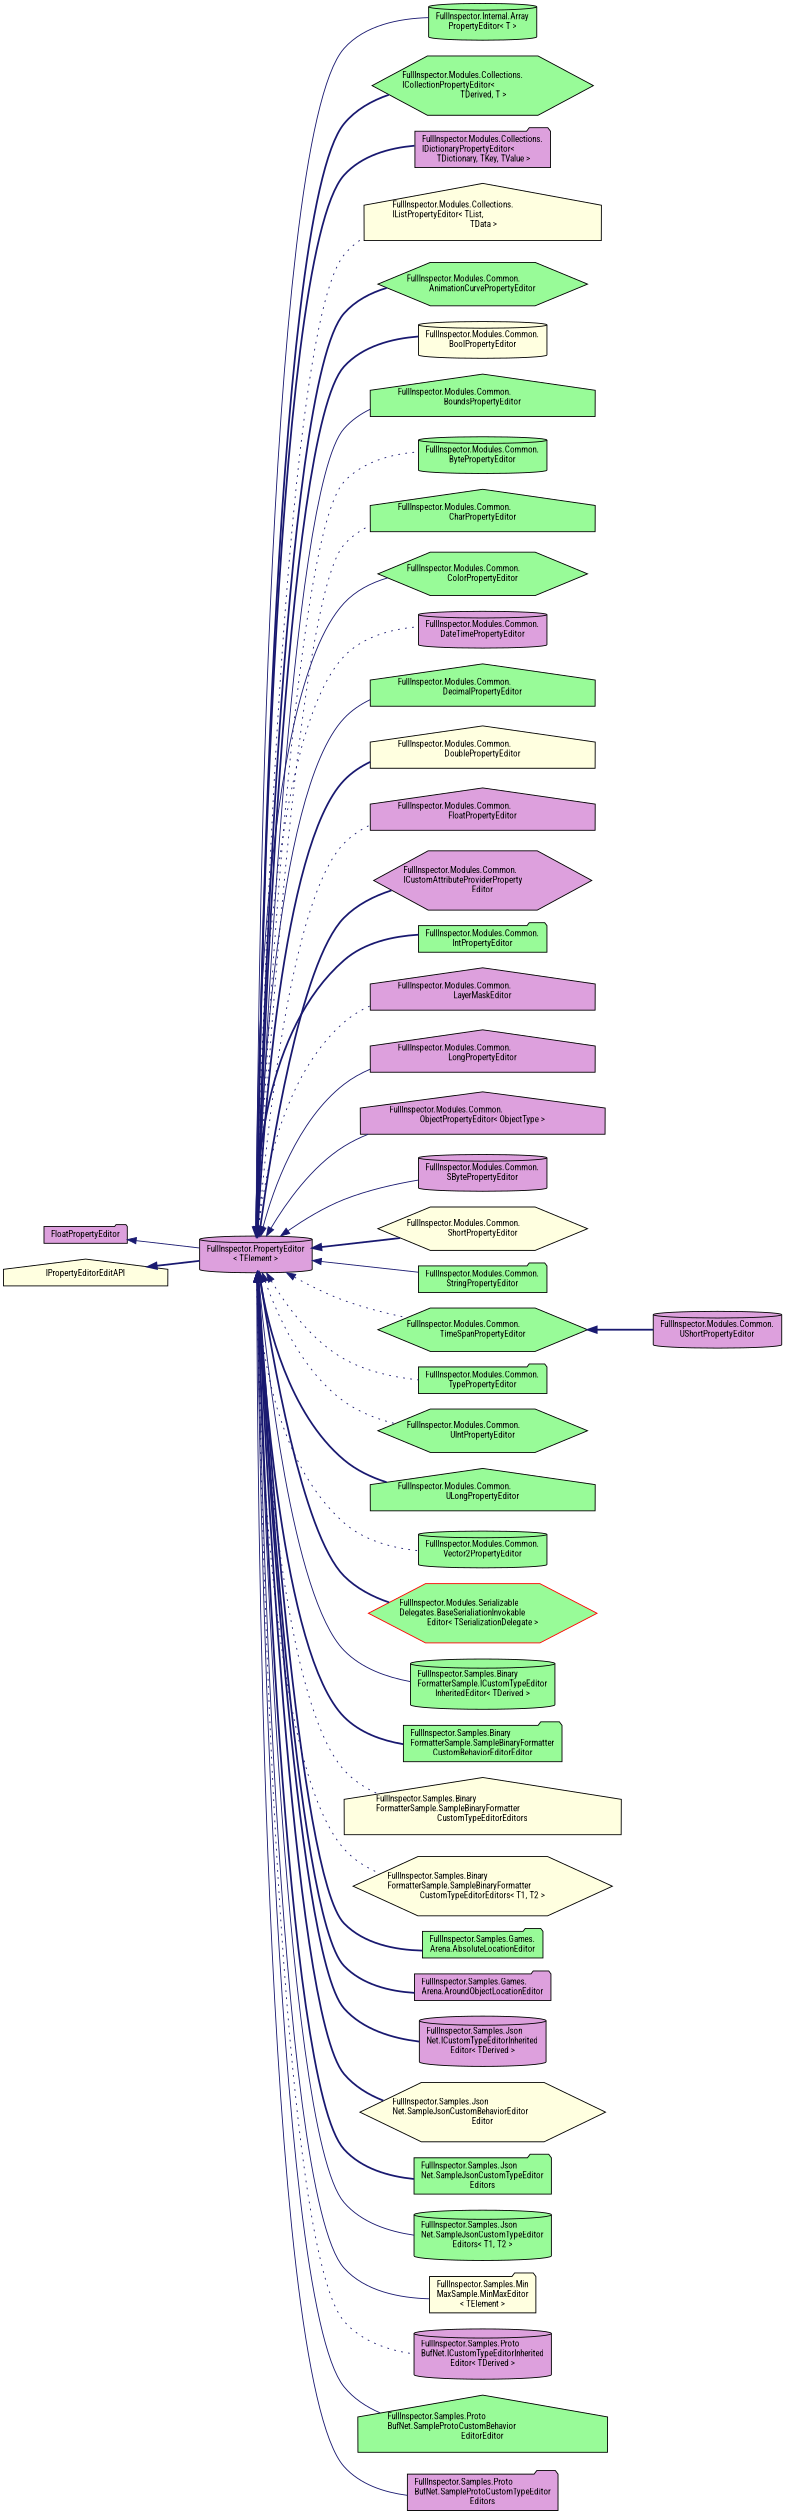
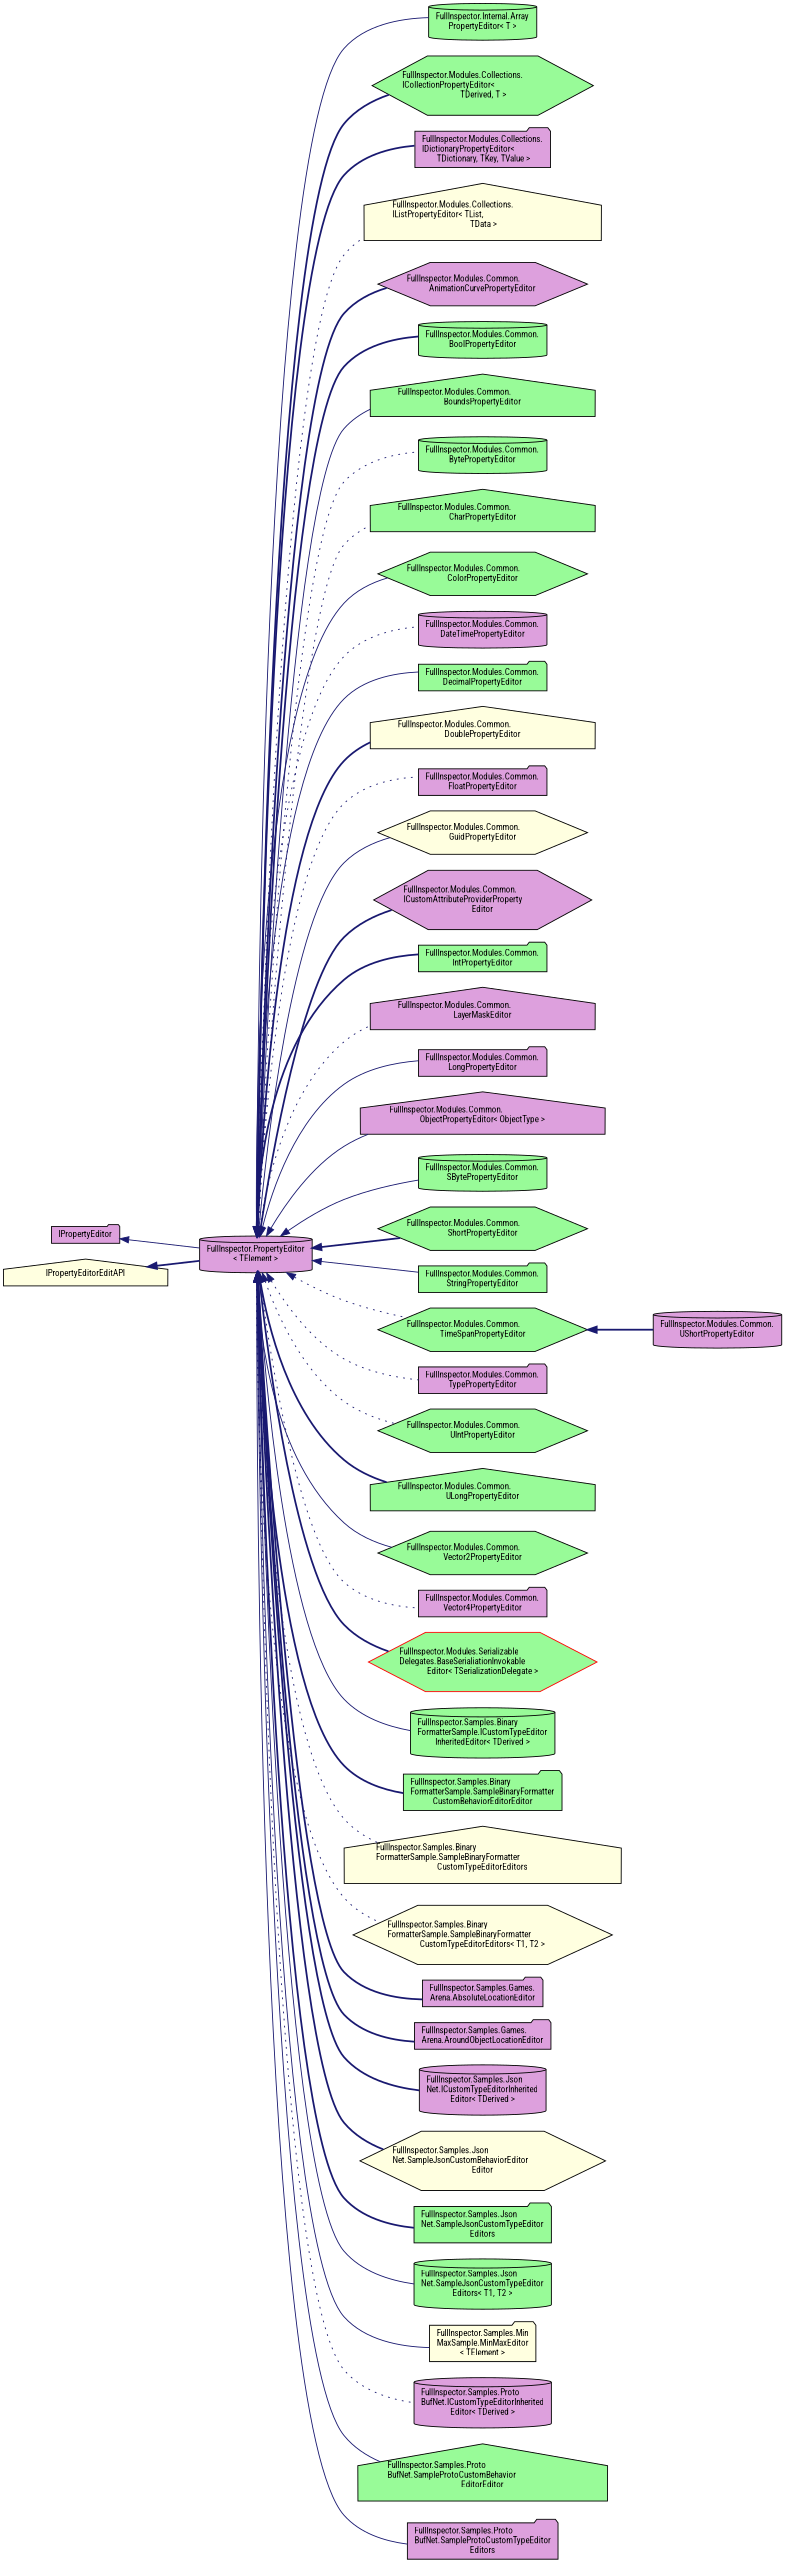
node "FullInspector.Modules.Common. AnimationCurvePropertyEditor": fillcolor palegreen -> plum
node "FullInspector.Modules.Common. BoolPropertyEditor": fillcolor lightyellow -> palegreen
node "FullInspector.Modules.Common. DecimalPropertyEditor": shape house -> folder
node "FullInspector.Modules.Common. FloatPropertyEditor": shape house -> folder
node "FullInspector.Modules.Common. GuidPropertyEditor": added
node "FullInspector.Modules.Common. LongPropertyEditor": shape house -> folder
node "FullInspector.Modules.Common. SBytePropertyEditor": fillcolor plum -> palegreen
node "FullInspector.Modules.Common. ShortPropertyEditor": fillcolor lightyellow -> palegreen
node "FloatPropertyEditor": label "FloatPropertyEditor" -> "IPropertyEditor"
node "FullInspector.Modules.Common. TypePropertyEditor": fillcolor palegreen -> plum
edge "FullInspector.Modules.Common. Vector2PropertyEditor" -> "FullInspector.PropertyEditor < TElement >": style dotted -> solid
node "FullInspector.Modules.Common. Vector2PropertyEditor": shape cylinder -> hexagon
node "FullInspector.Modules.Common. Vector4PropertyEditor": added
node "FullInspector.Samples.Games. Arena.AbsoluteLocationEditor": fillcolor palegreen -> plum
